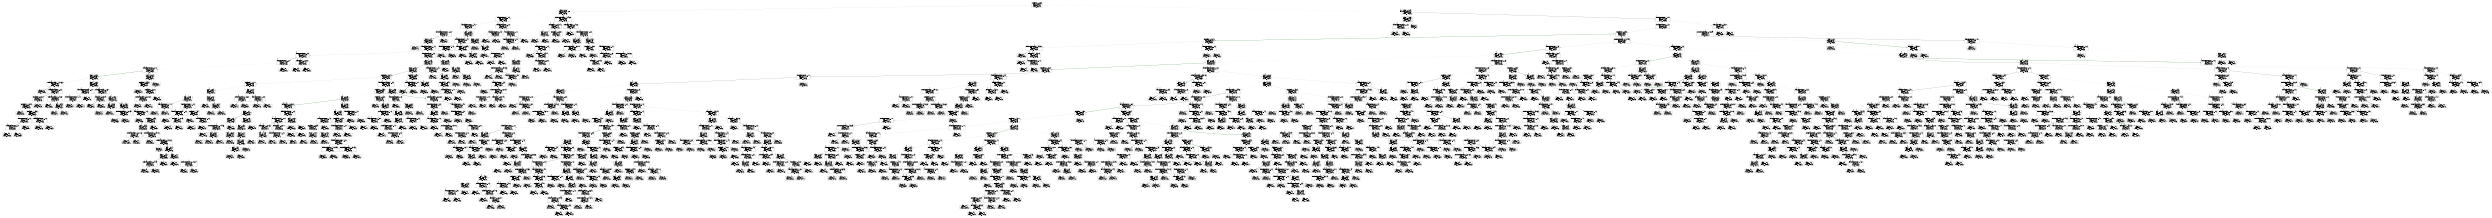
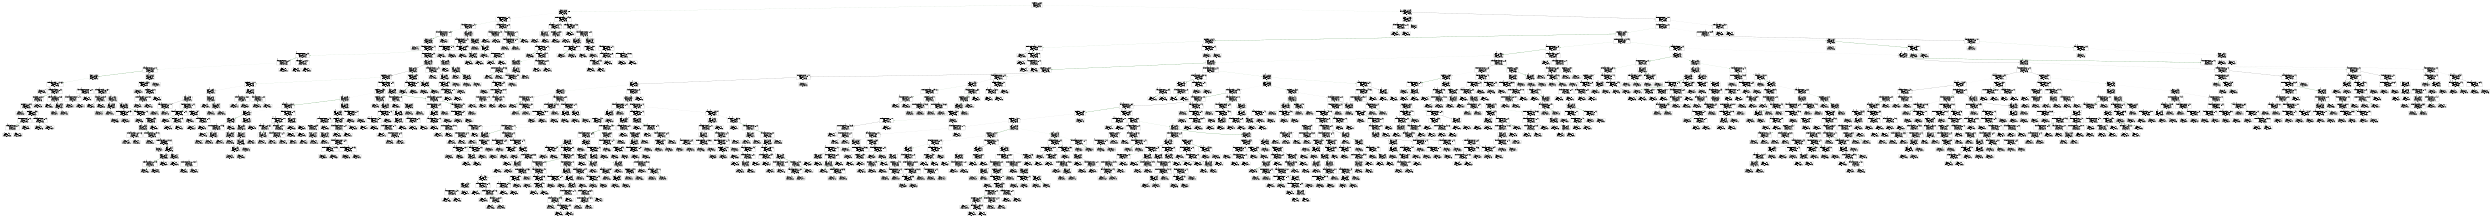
node "xlogp <= 0.85 mse = 1156.409 samples = 22 value = 513.375": removed
